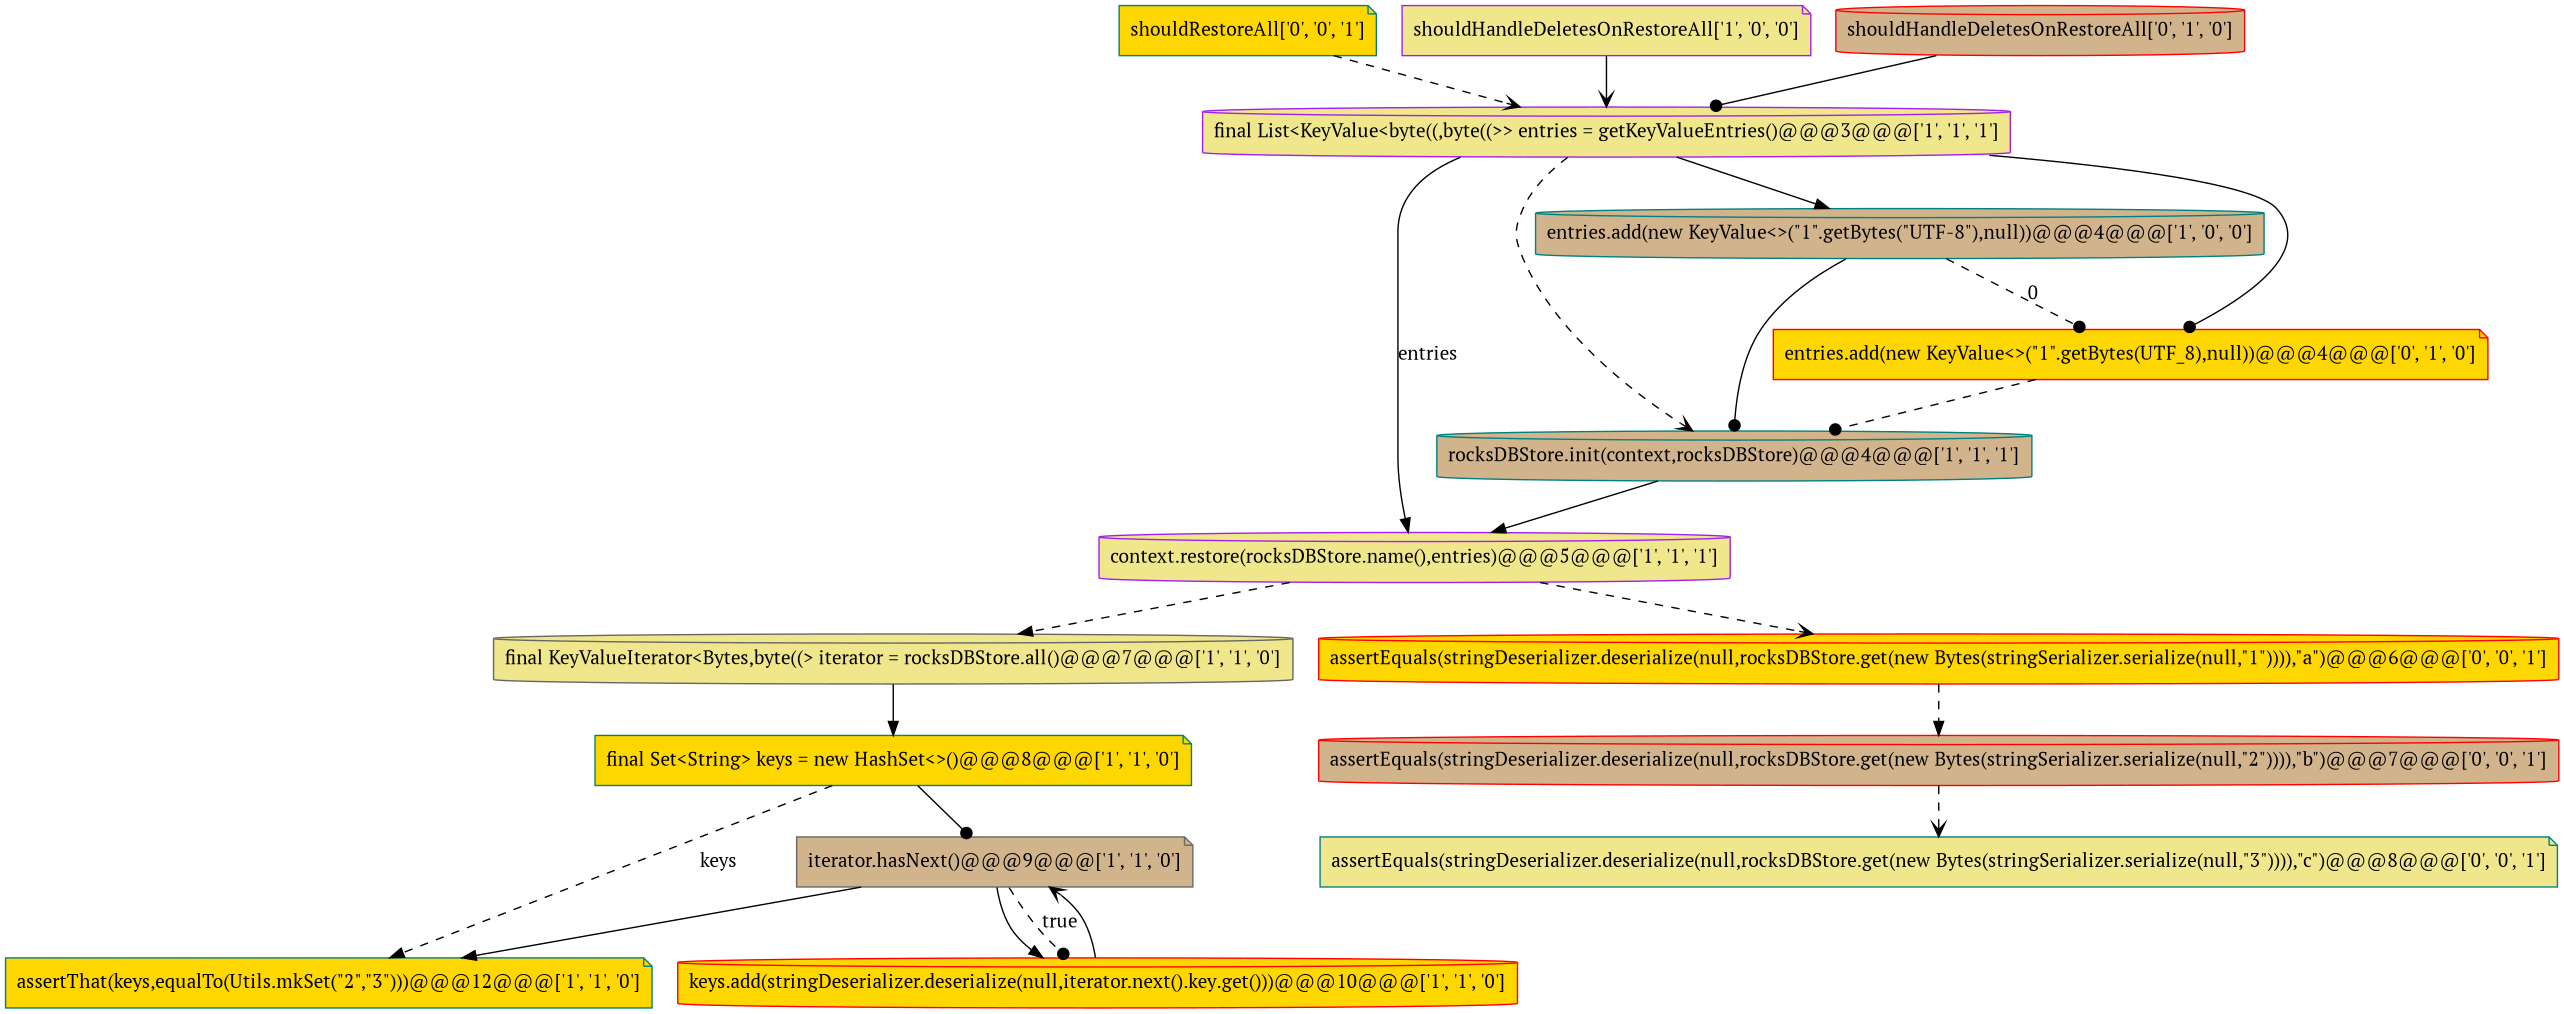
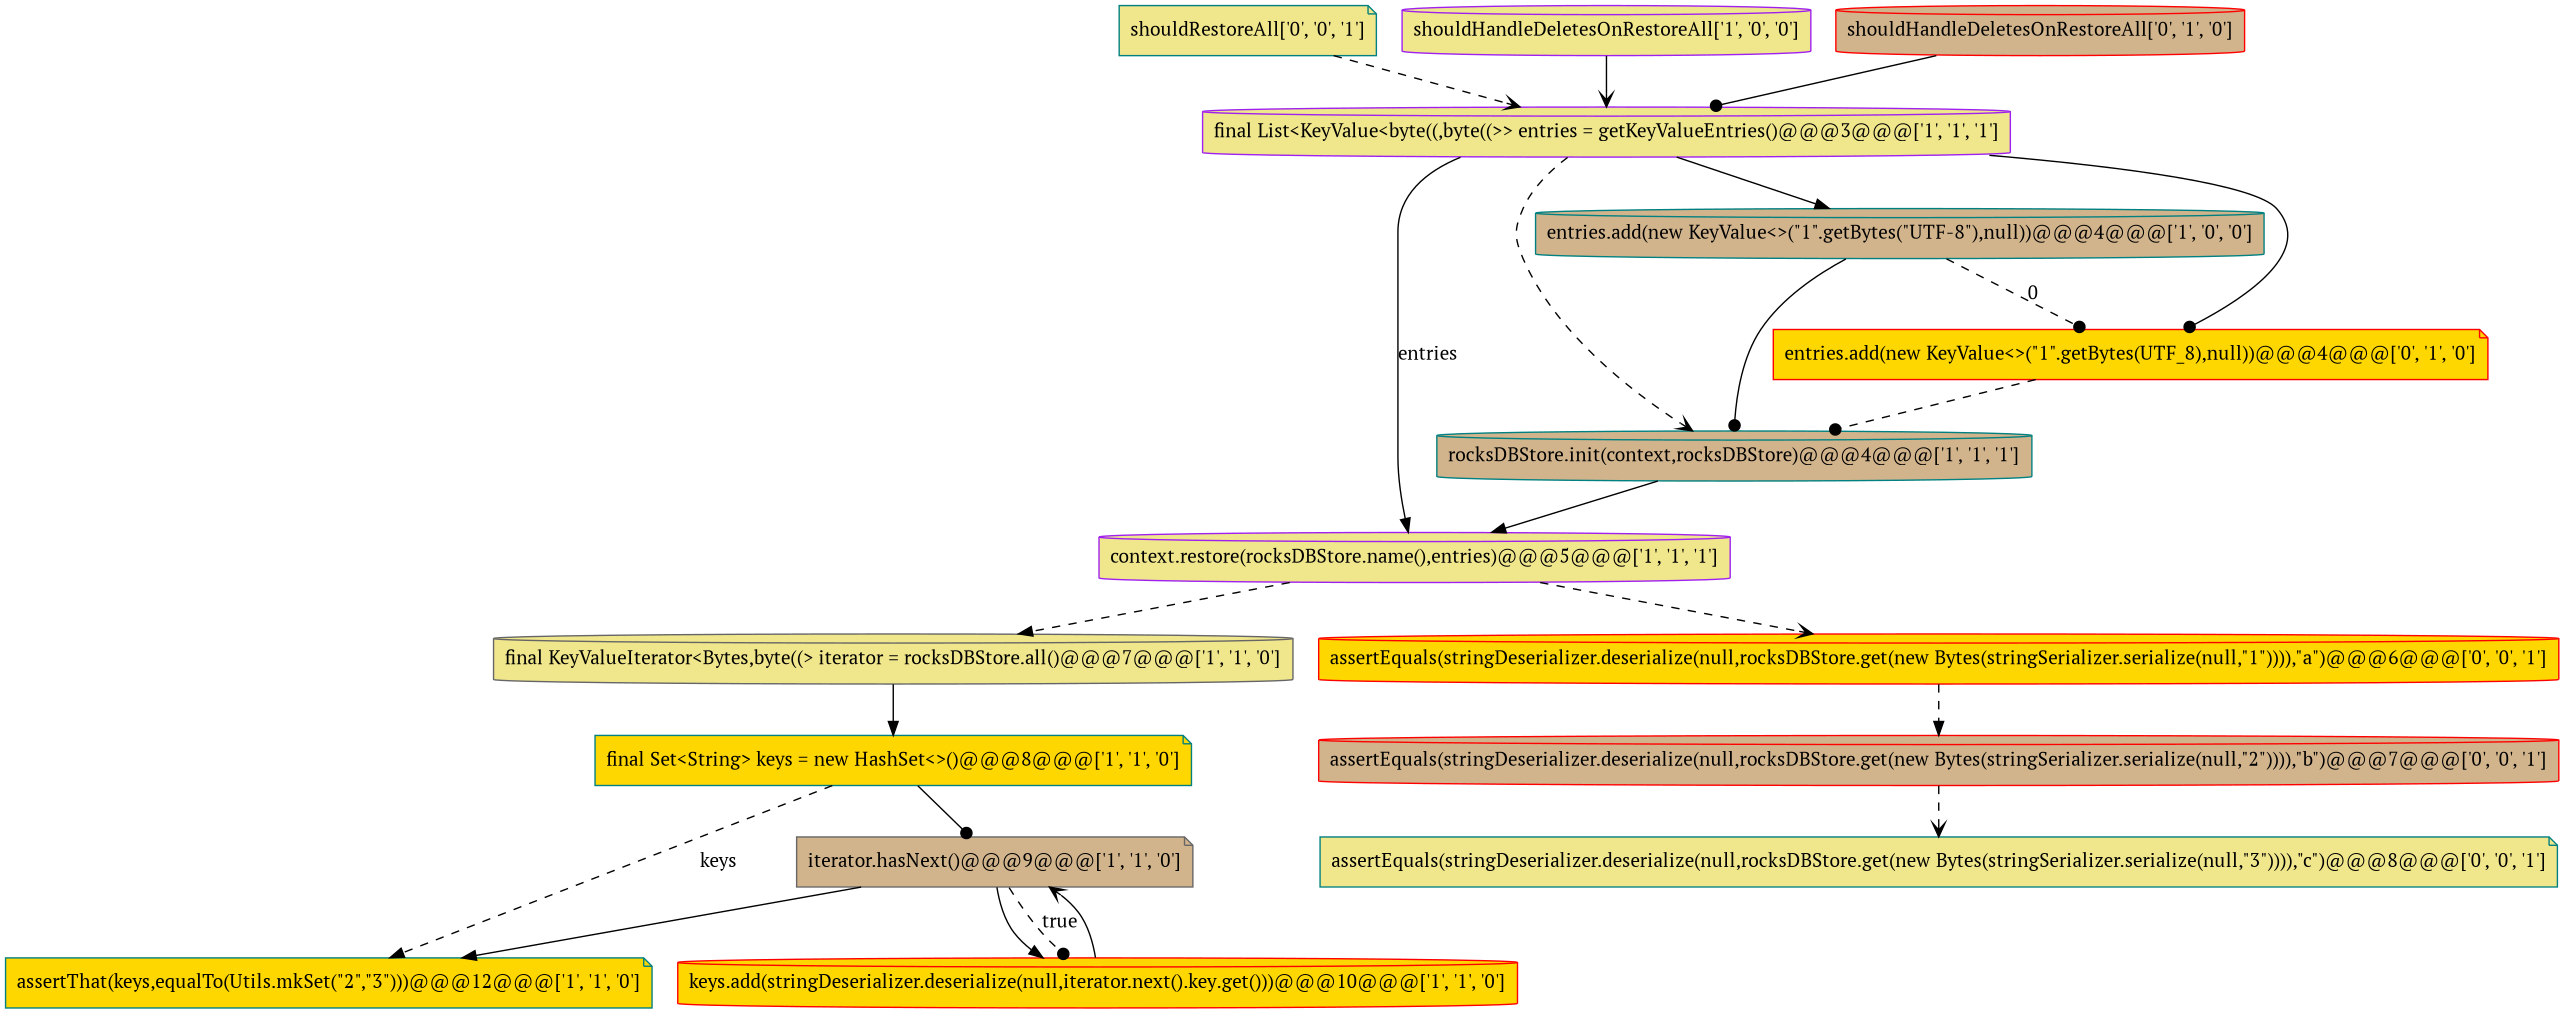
node "shouldRestoreAll['0', '0', '1']": fillcolor gold -> khaki
node "shouldHandleDeletesOnRestoreAll['1', '0', '0']": shape note -> cylinder
